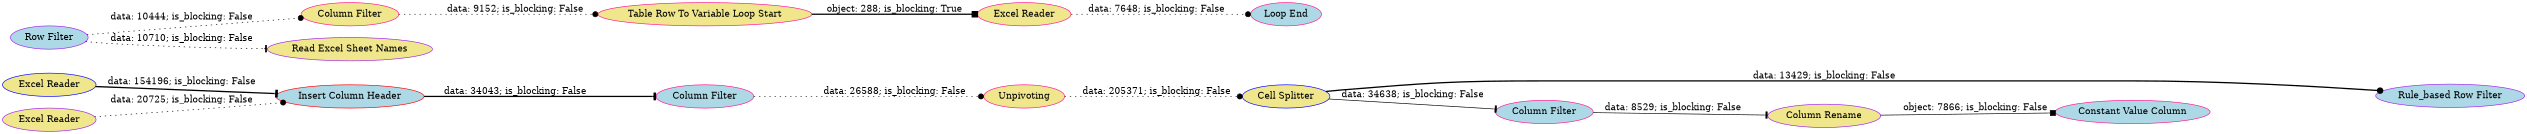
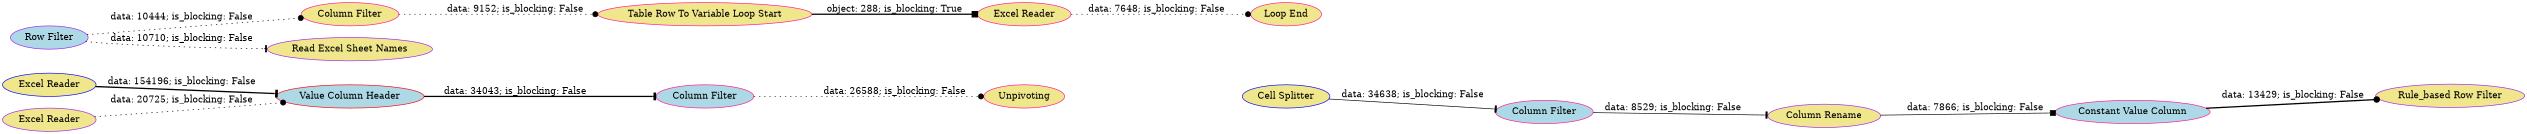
node "Loop End": fillcolor lightblue -> khaki
edge "Cell Splitter" -> "Rule_based Row Filter": now "Constant Value Column" -> "Rule_based Row Filter"
node "Insert Column Header": label "Insert Column Header" -> "Value Column Header"
edge "Unpivoting" -> "Cell Splitter": removed, label "data: 205371; is_blocking: False"
node "Rule_based Row Filter": fillcolor lightblue -> khaki
edge "Column Rename" -> "Constant Value Column": label "object: 7866; is_blocking: False" -> "data: 7866; is_blocking: False"
